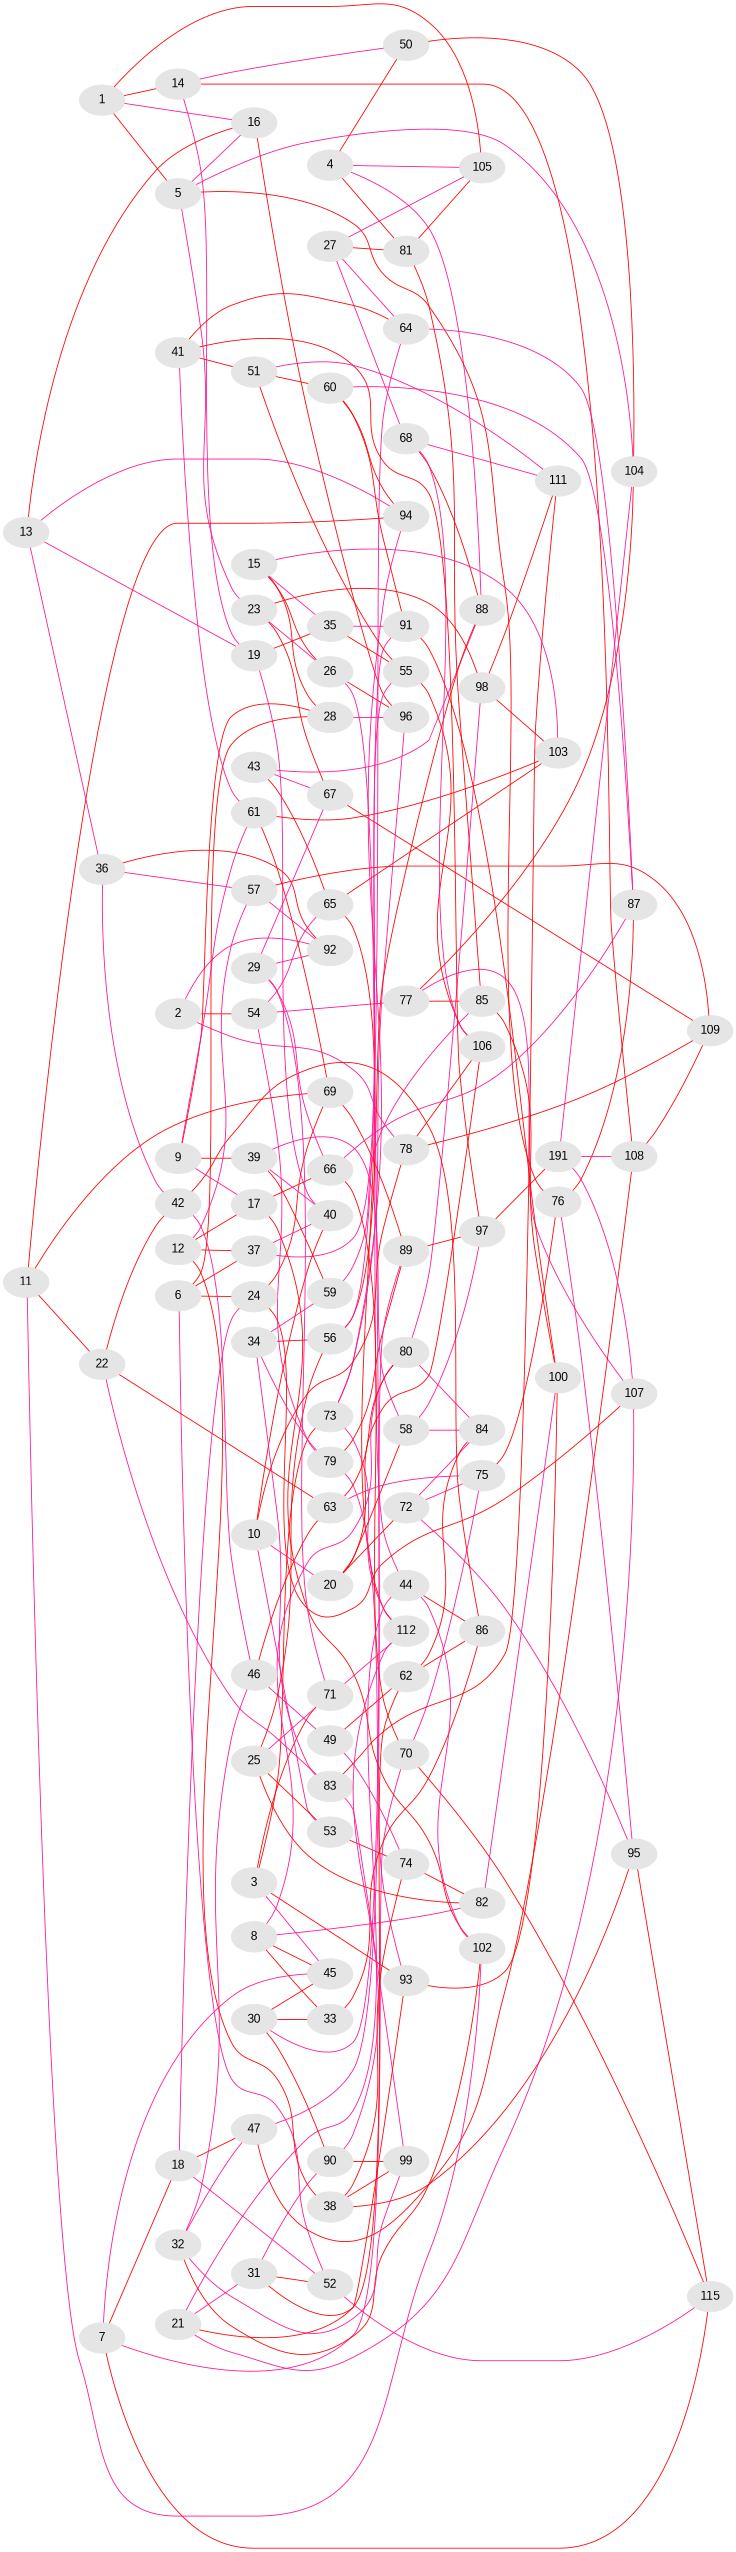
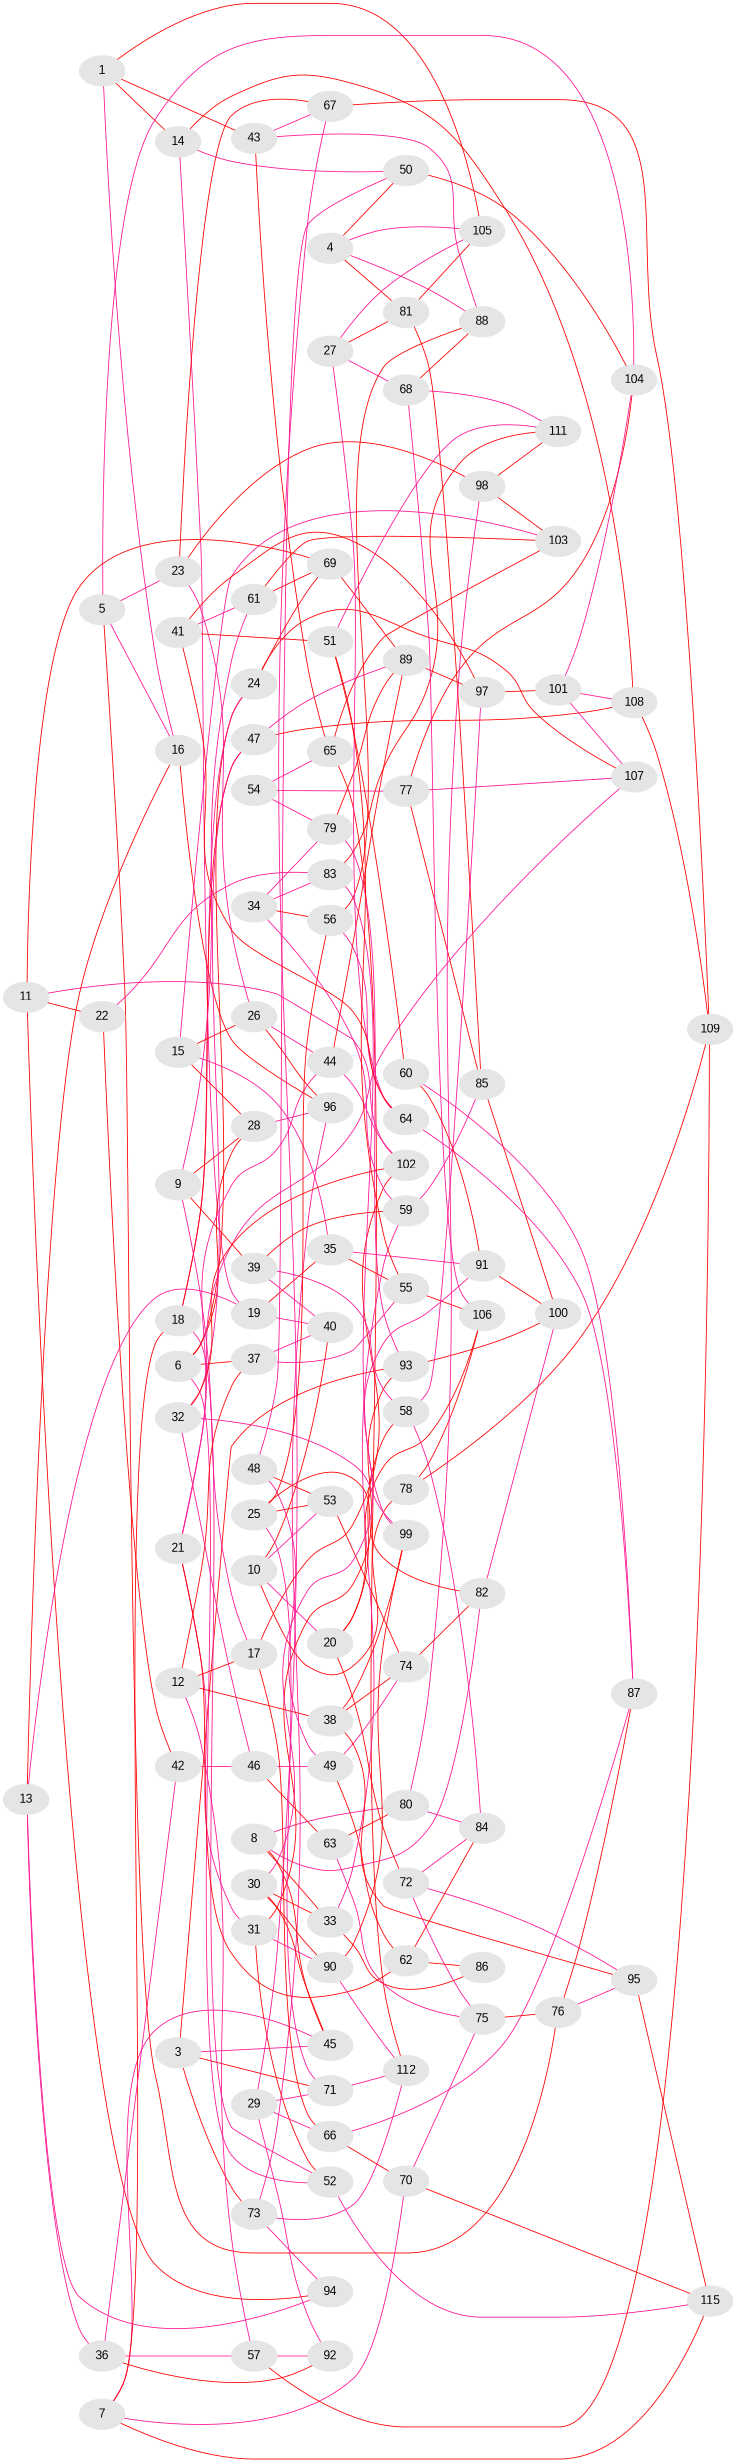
edge "1" -- "5": now "1" -- "43"
edge "60" -- "94": removed
node "2": removed
node "191": label "191" -> "101"
edge "42" -- "86": removed
edge "22" -- "63": removed
edge "59" -- "33": added
node "48": added
edge "44" -- "86": now "44" -- "89"
